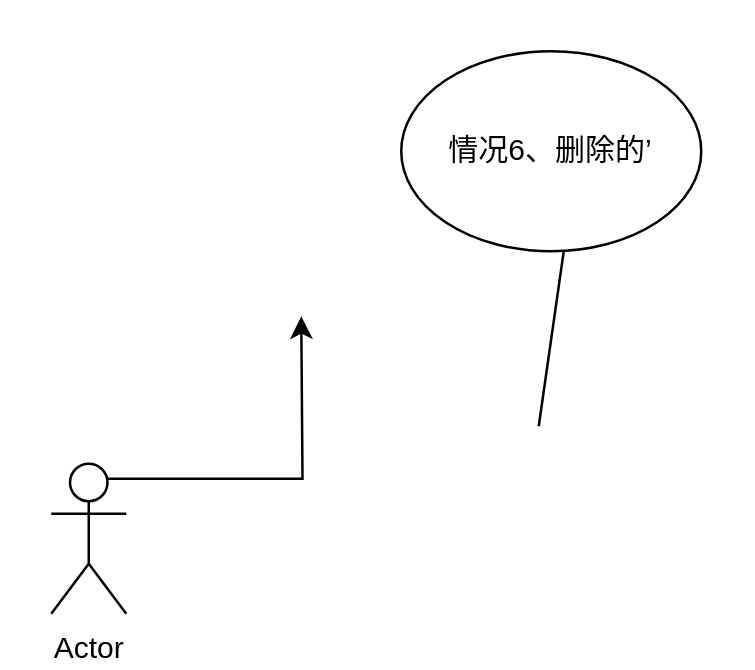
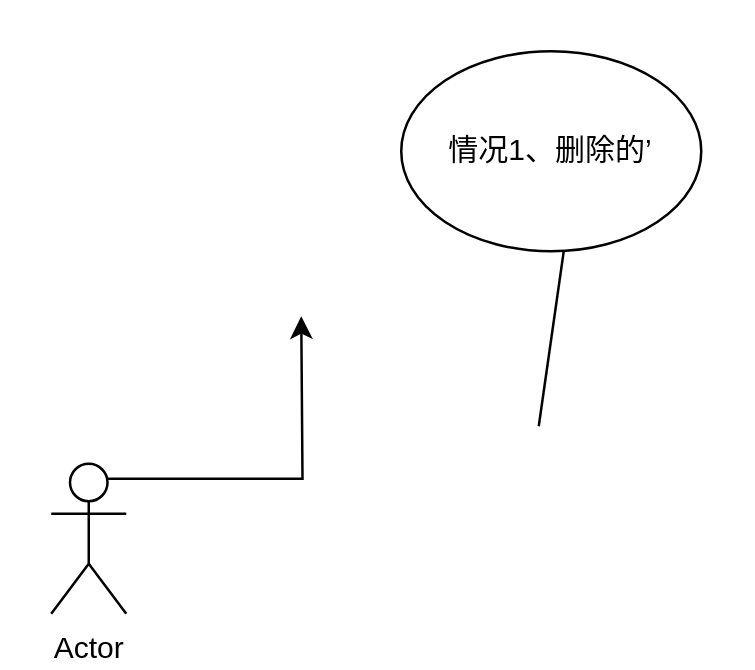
node "情况6、删除的’": label "情况6、删除的’" -> "情况1、删除的’"
